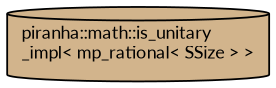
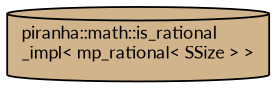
node "piranha::math::is_unitary _impl< mp_rational< SSize > >": label "piranha::math::is_unitary _impl< mp_rational< SSize > >" -> "piranha::math::is_rational _impl< mp_rational< SSize > >"
